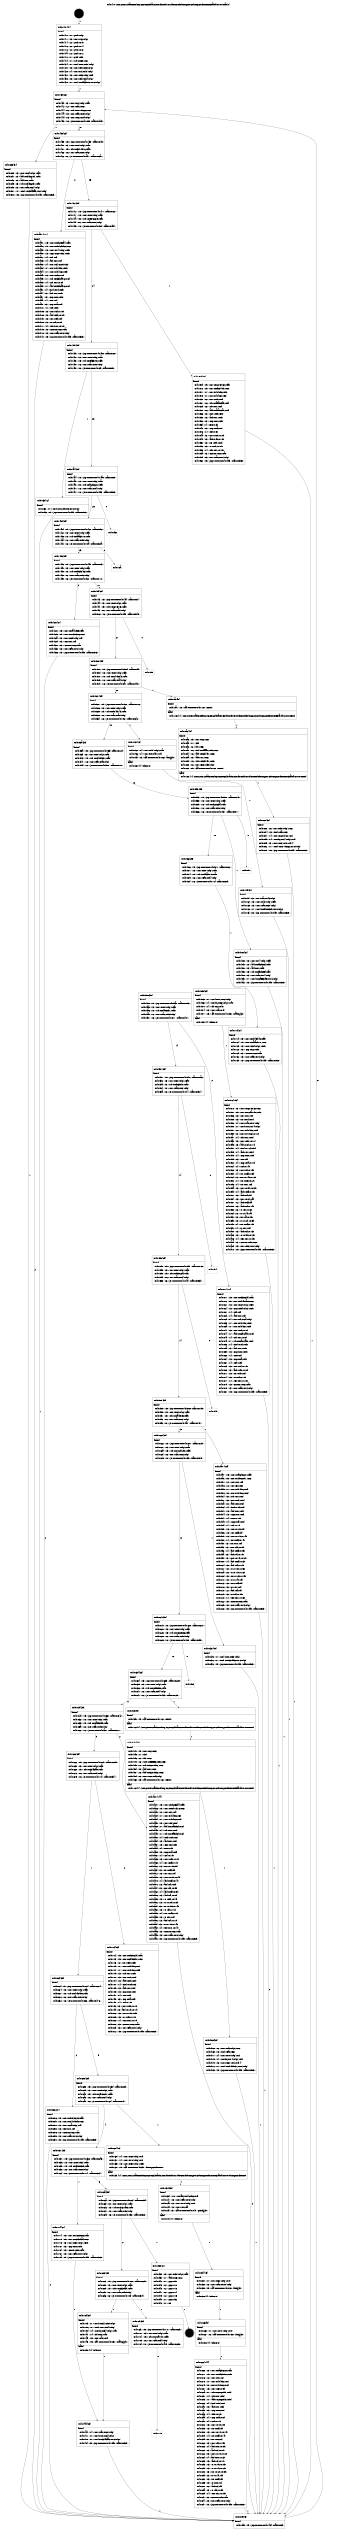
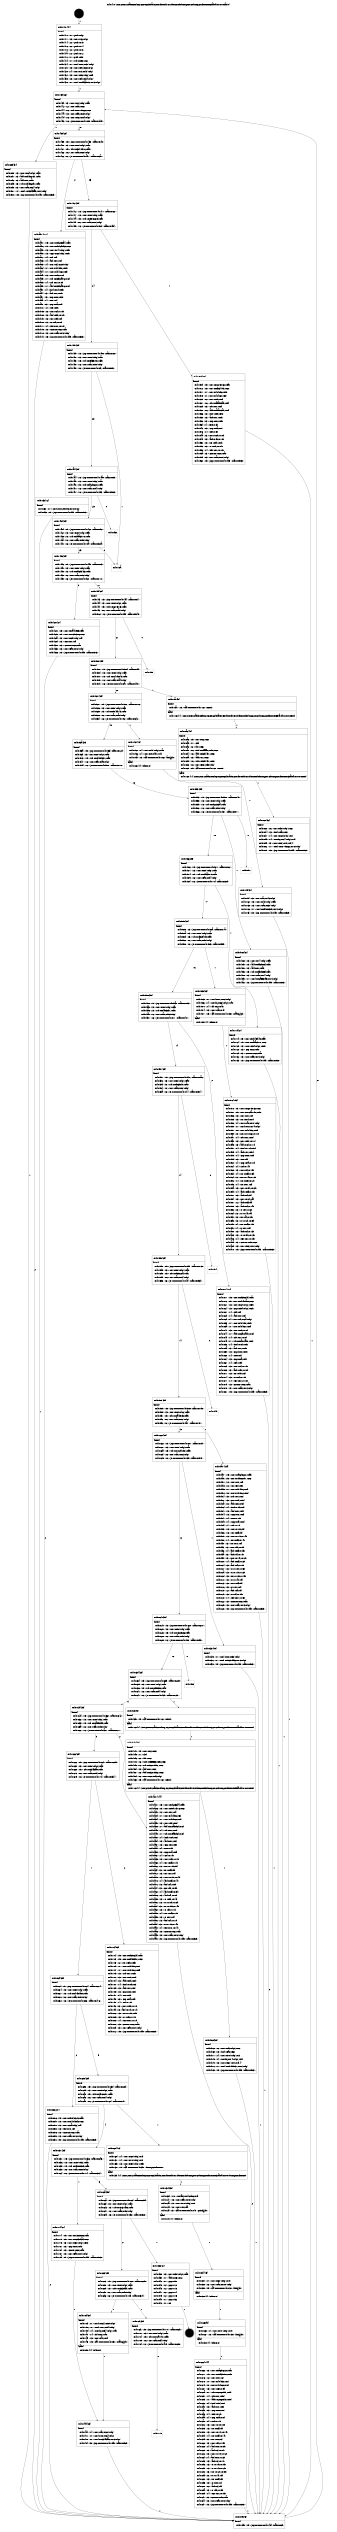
edge "0x40148b [25]" -> "0x401cfc [12]": now "0x40148b [25]" -> "0x40173a"
node "0x401585 [25]": added
edge "0x4018ce [32]" -> "0x401dd9 [5]": removed, label "1"
